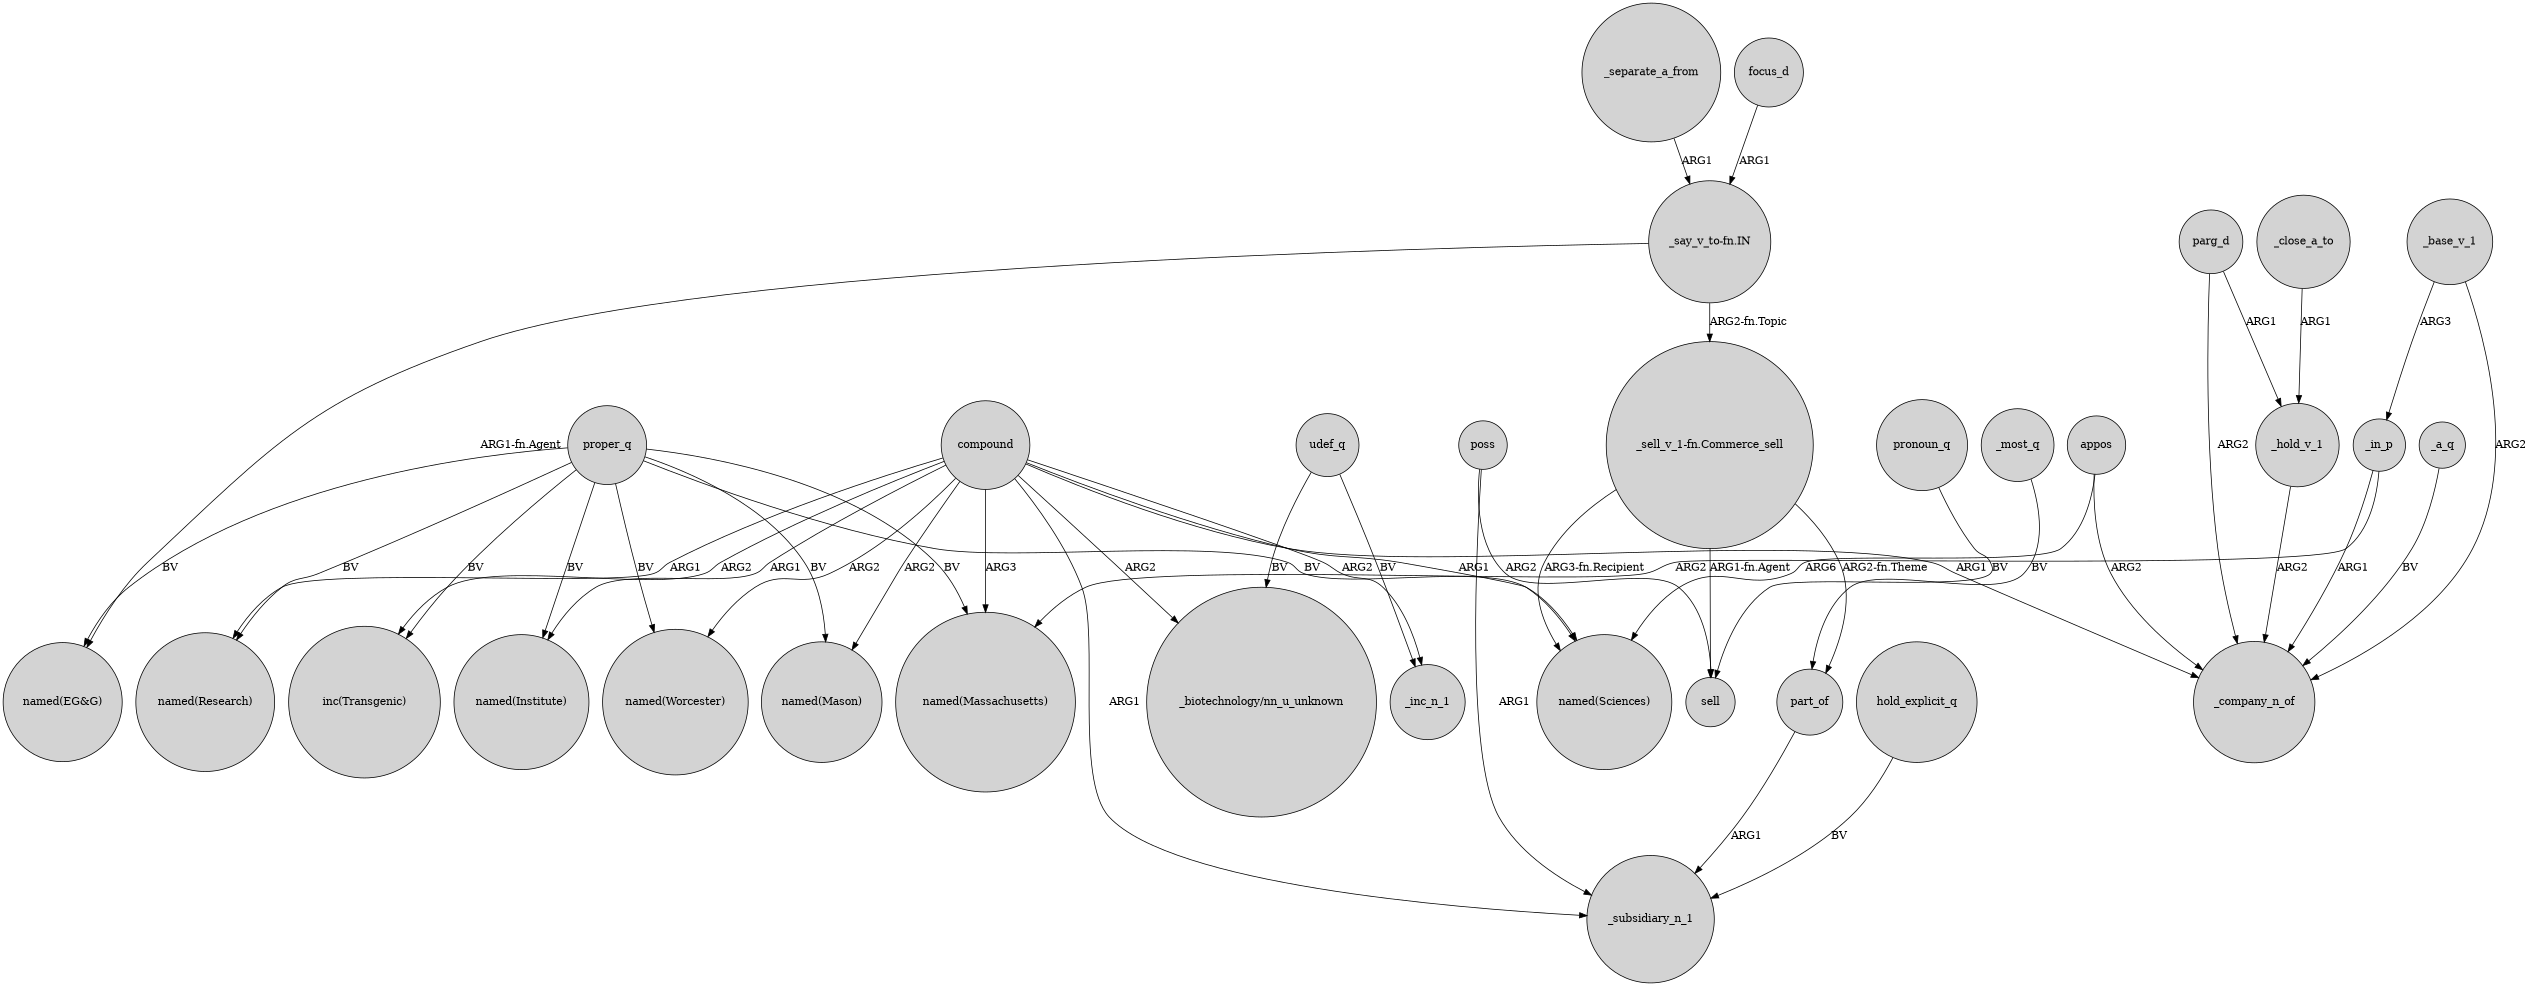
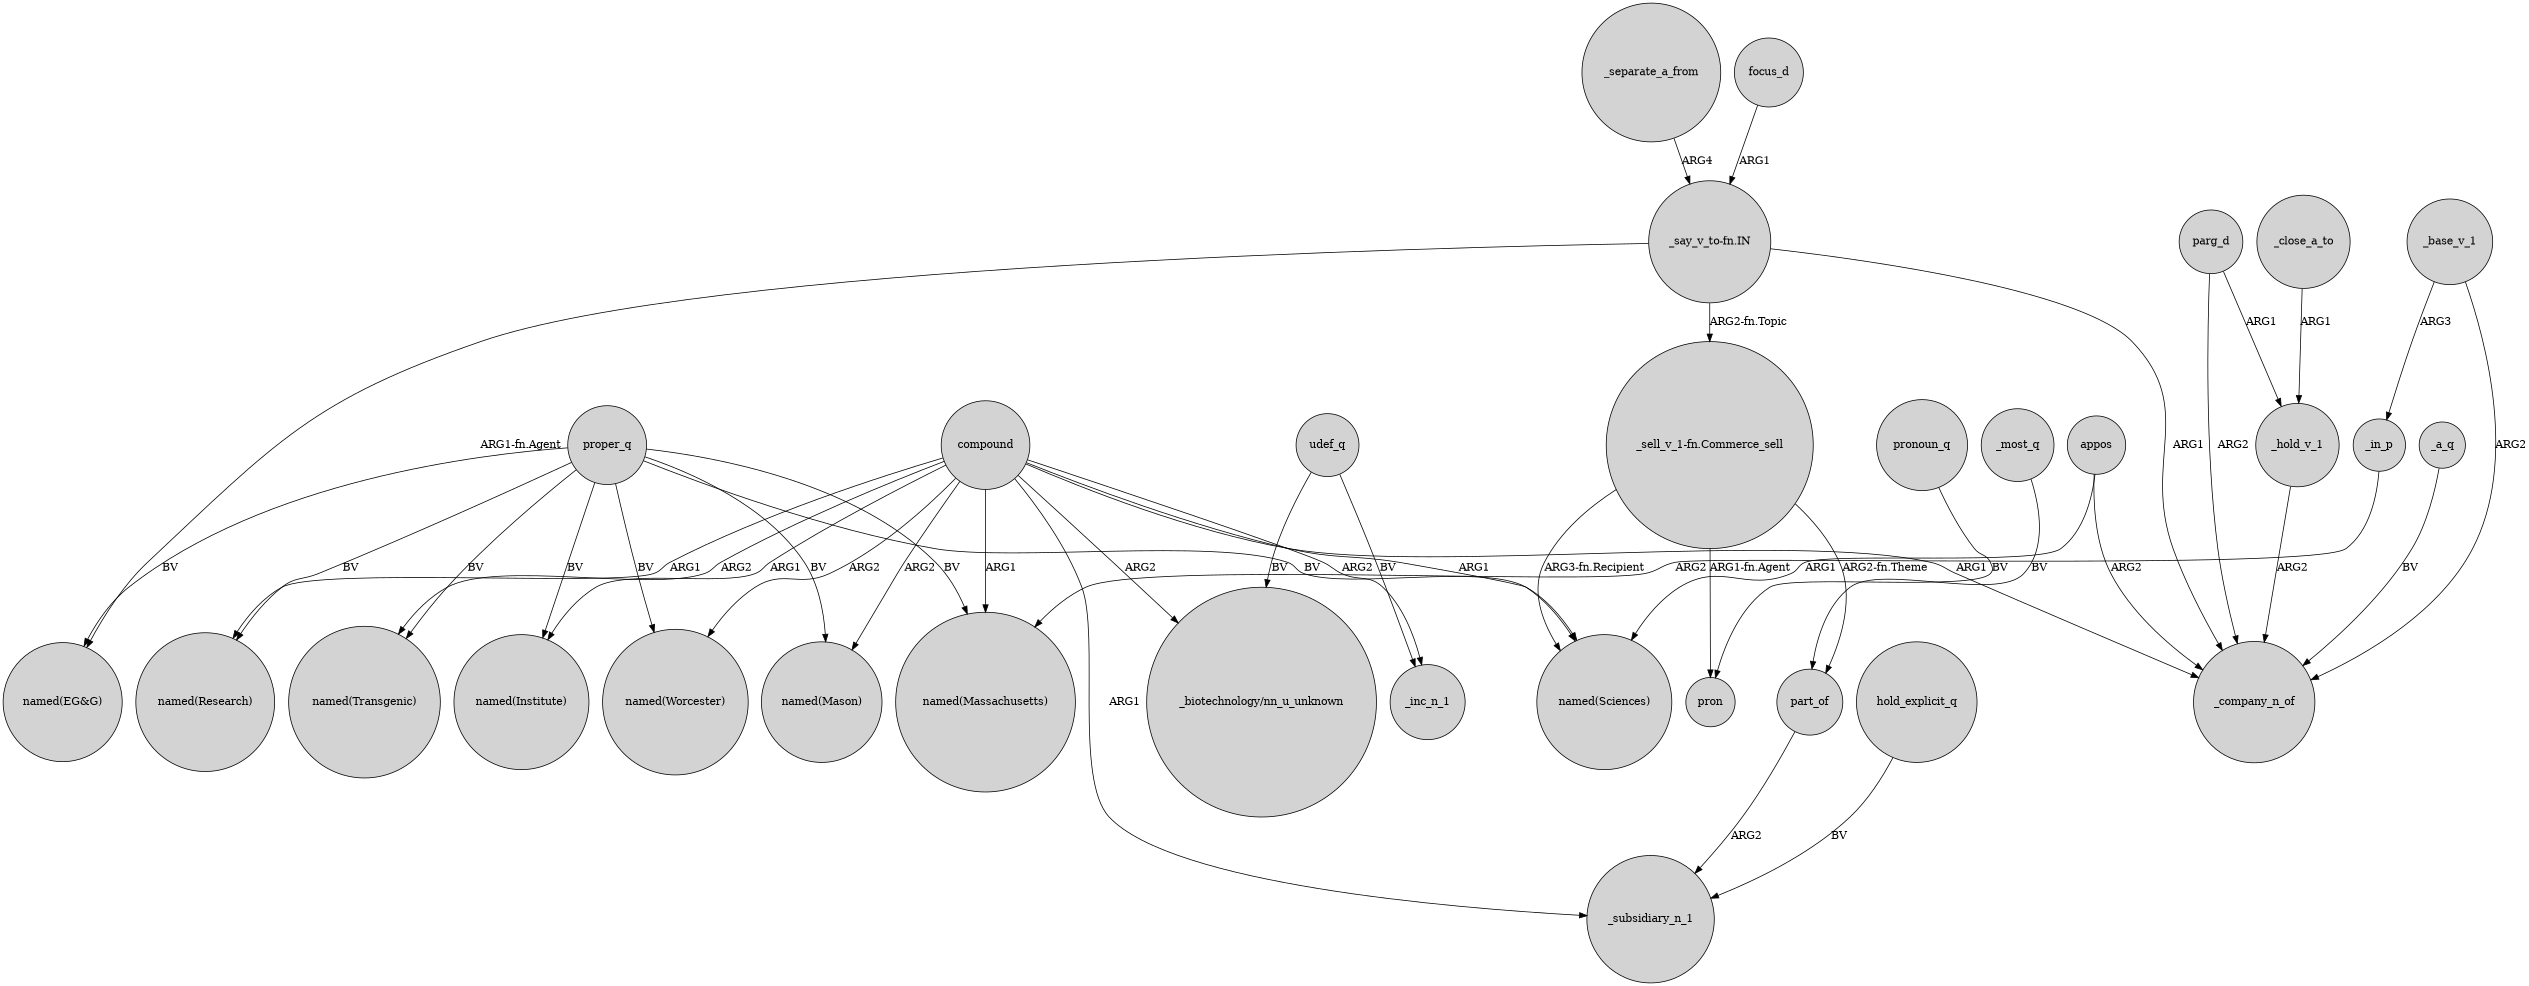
edge "_separate_a_from" -> "_say_v_to-fn.IN": label "ARG1" -> "ARG4"
node "poss": removed
edge "_in_p" -> "_company_n_of": now "_say_v_to-fn.IN" -> "_company_n_of"
edge "compound" -> "named(Massachusetts)": label "ARG3" -> "ARG1"
edge "appos" -> "named(Sciences)": label "ARG6" -> "ARG1"
node "inc(Transgenic)": label "inc(Transgenic)" -> "named(Transgenic)"
node "sell": label "sell" -> "pron"
edge "part_of" -> "_subsidiary_n_1": label "ARG1" -> "ARG2"
